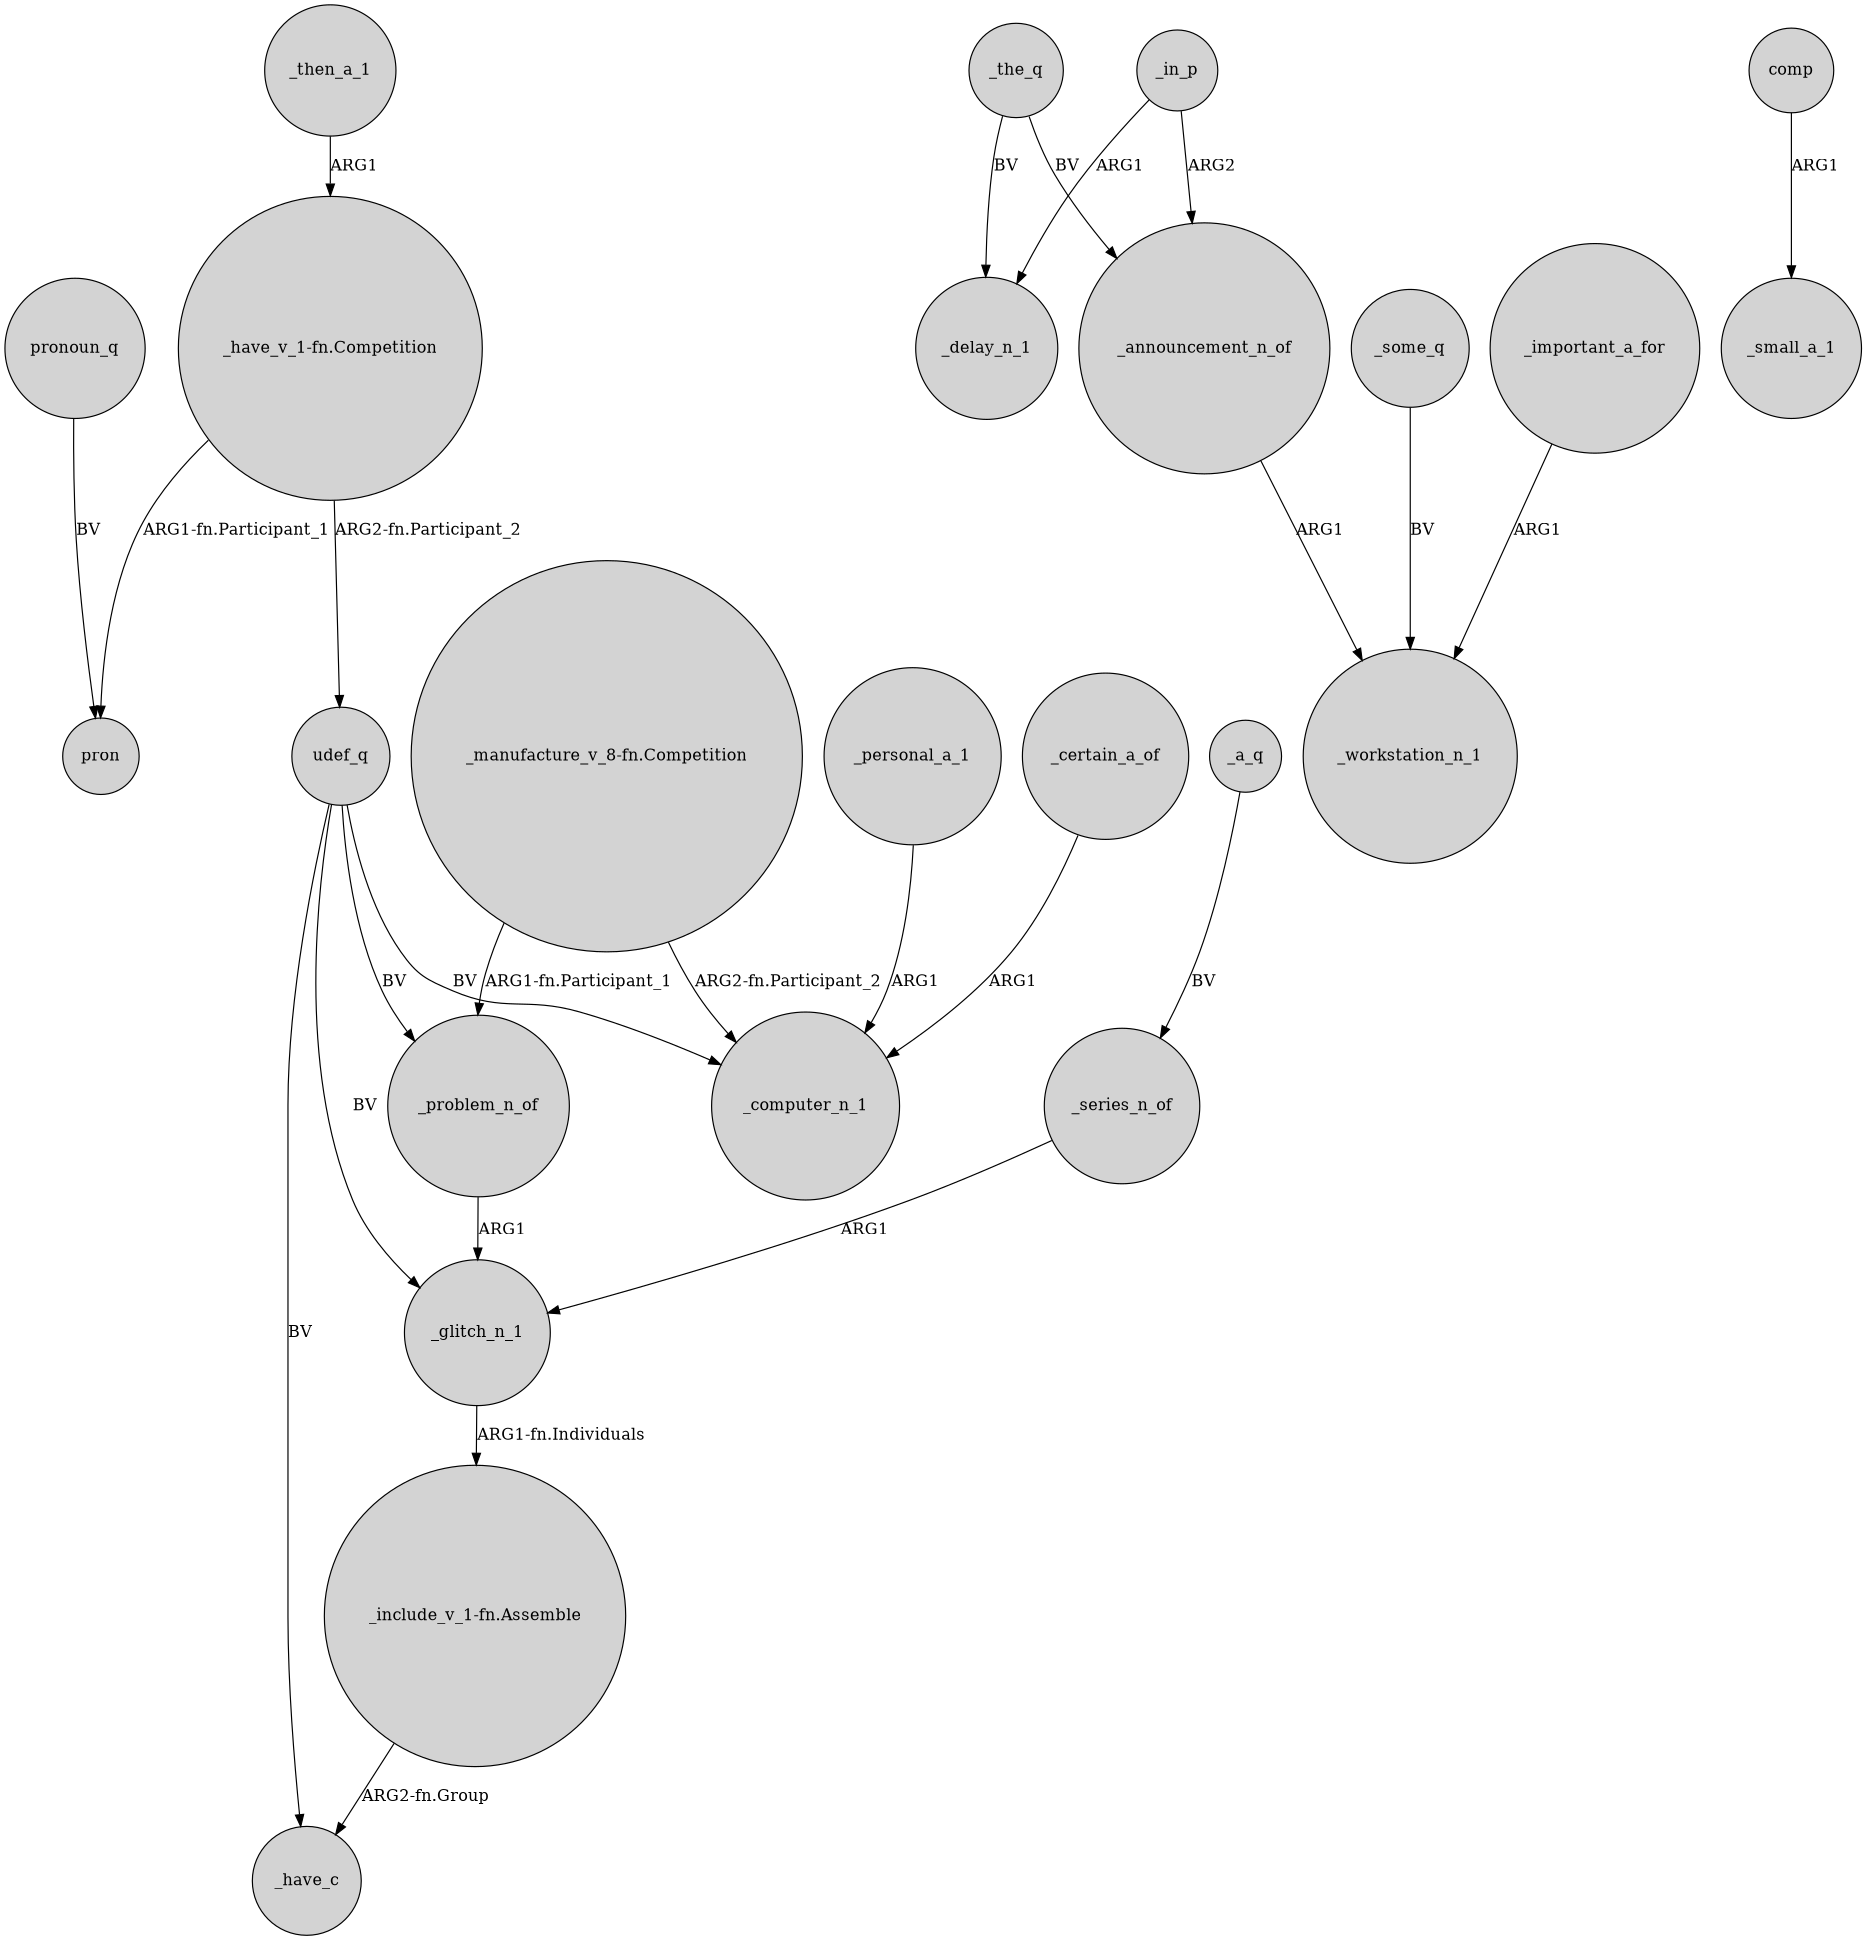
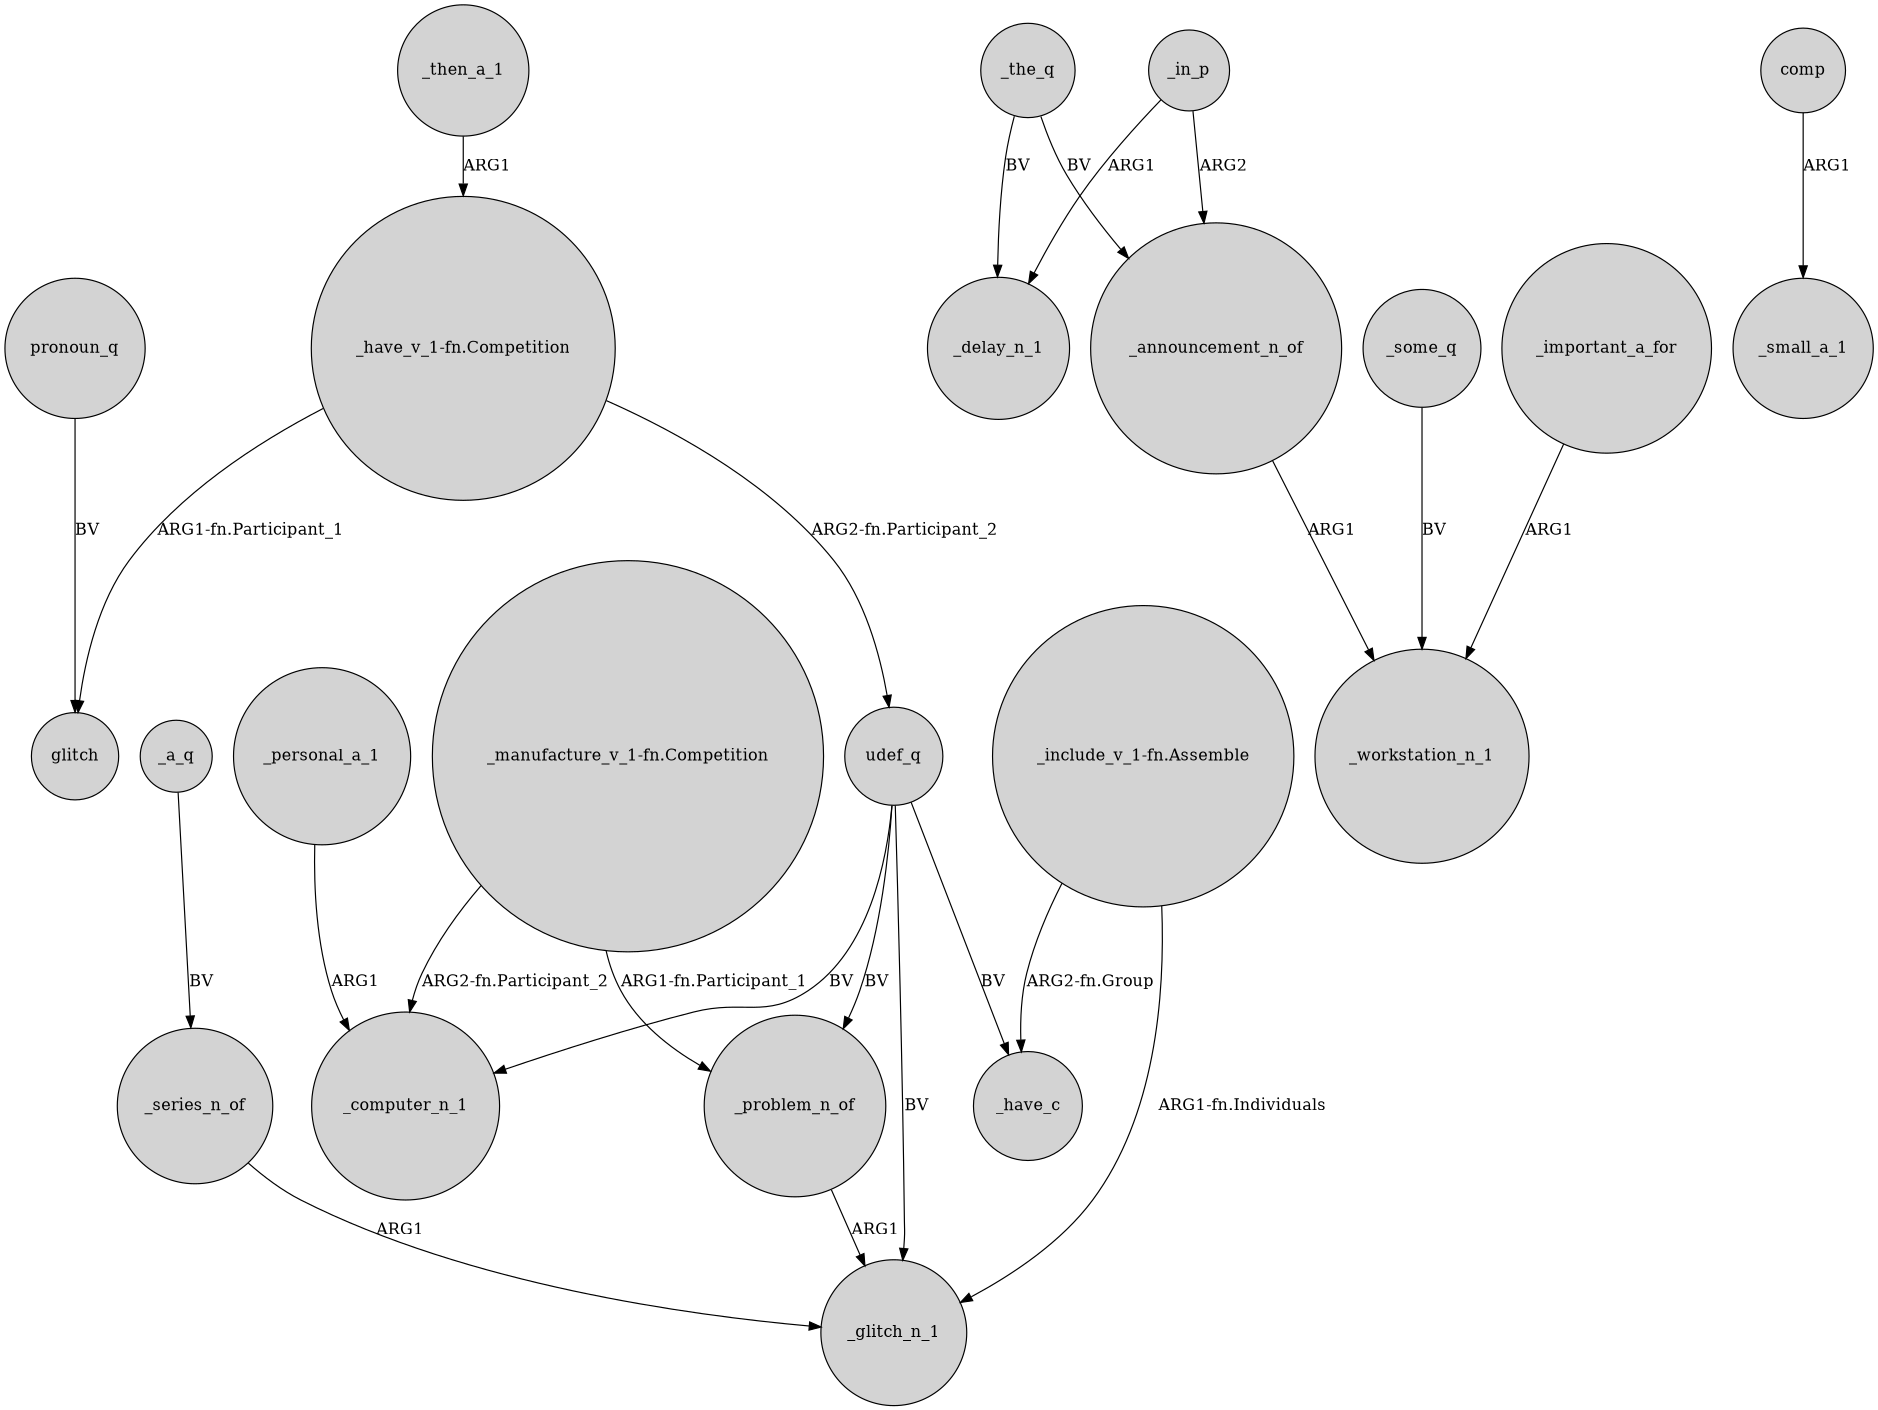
node "pron": label "pron" -> "glitch"
node "_manufacture_v_8-fn.Competition": label "_manufacture_v_8-fn.Competition" -> "_manufacture_v_1-fn.Competition"
node "_certain_a_of": removed
edge "_glitch_n_1" -> "_include_v_1-fn.Assemble": reversed
